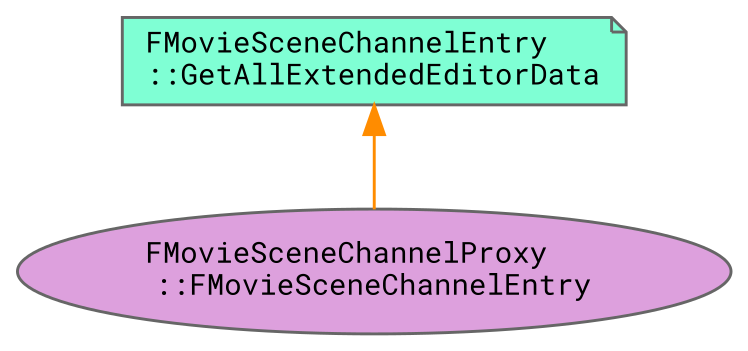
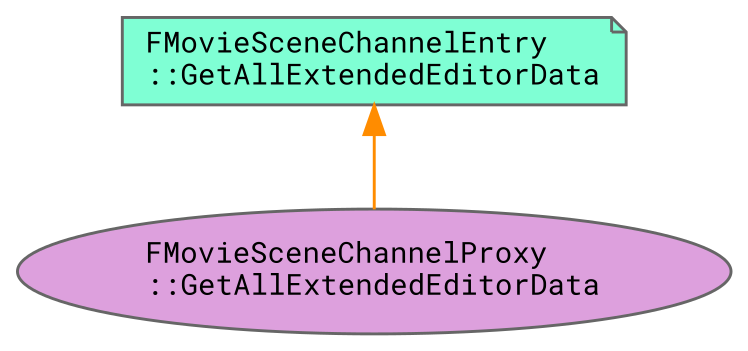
node "FMovieSceneChannelProxy ::FMovieSceneChannelEntry": label "FMovieSceneChannelProxy ::FMovieSceneChannelEntry" -> "FMovieSceneChannelProxy ::GetAllExtendedEditorData"
